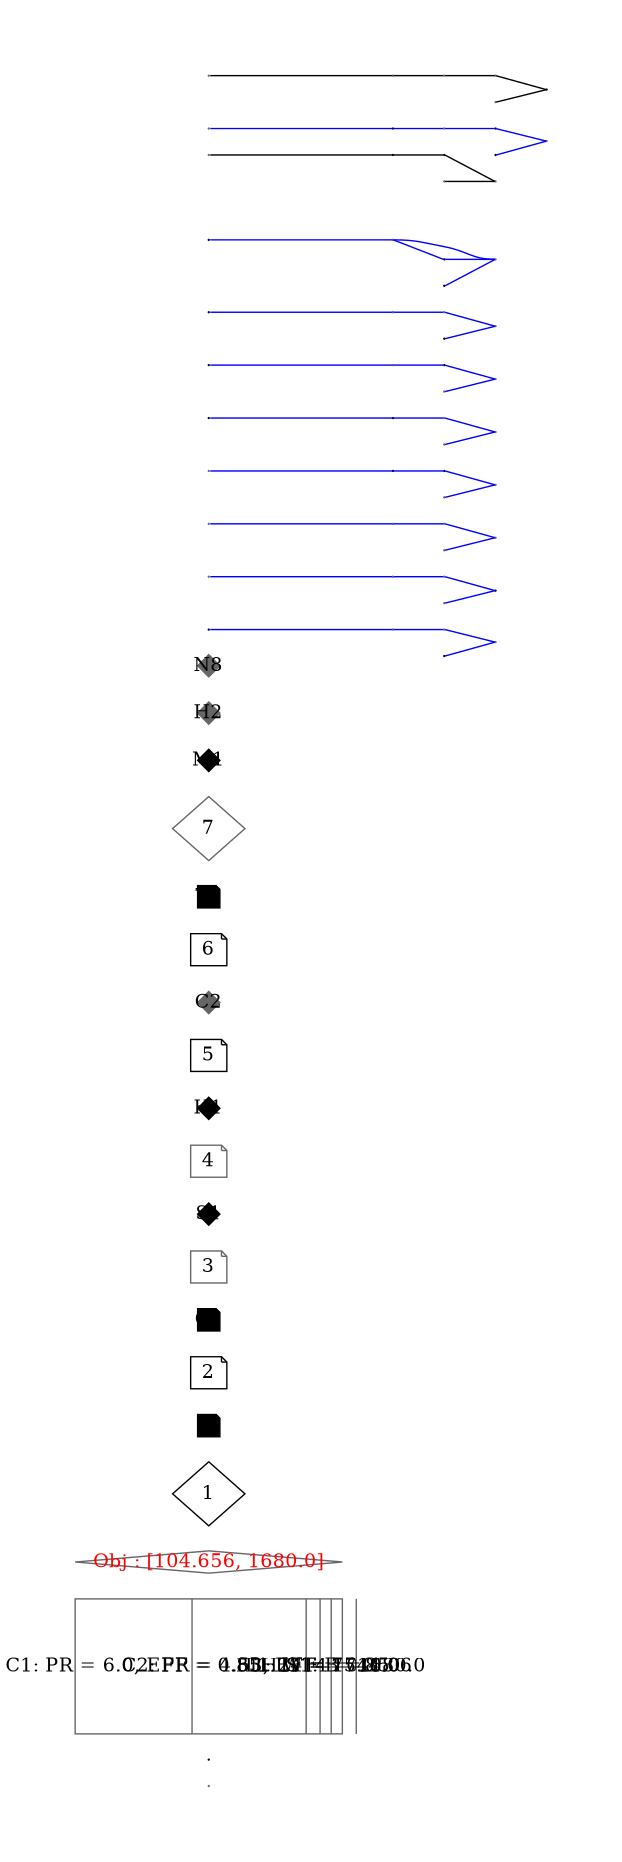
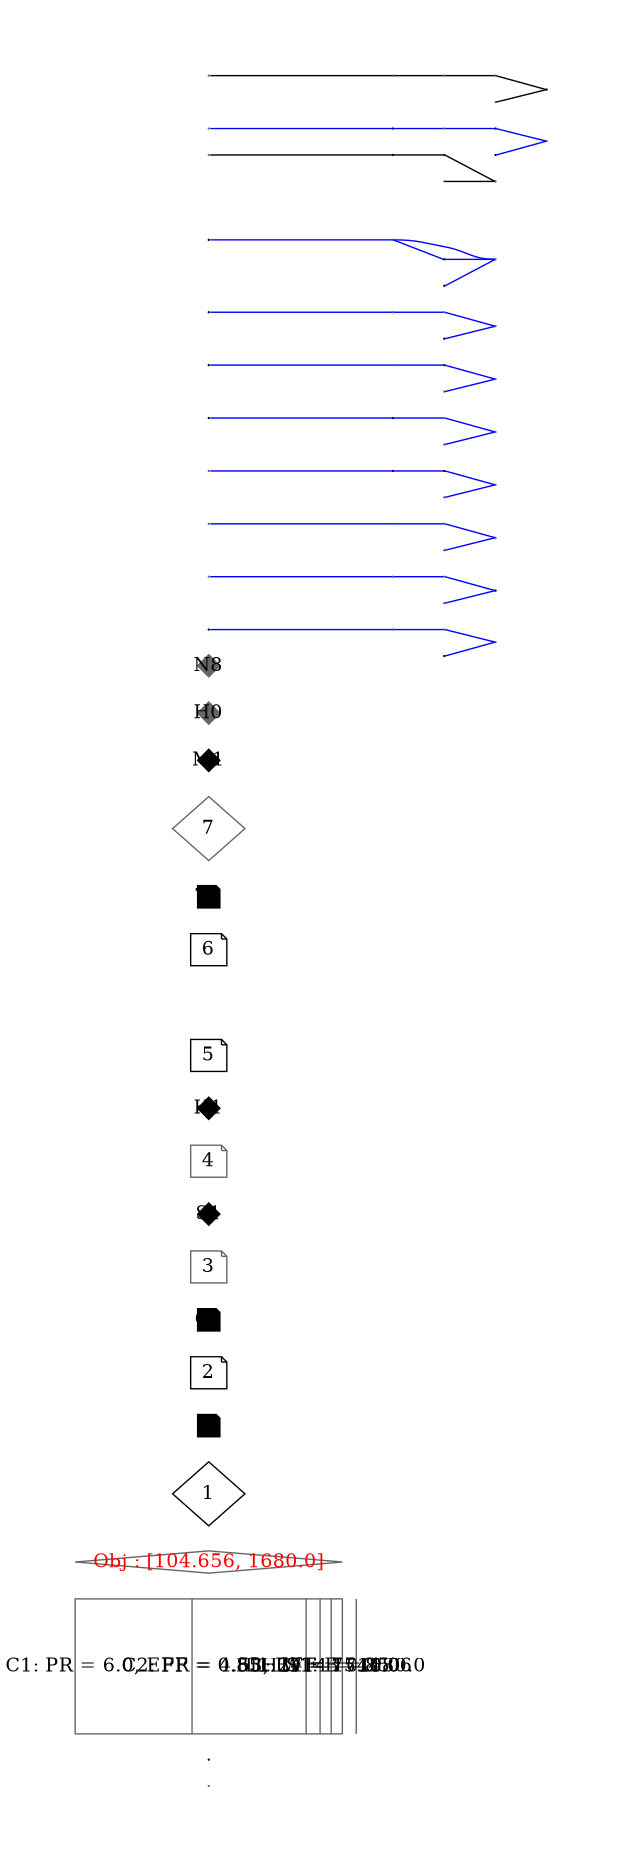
node "H2": label "H2" -> "H0"
node "C2": removed
